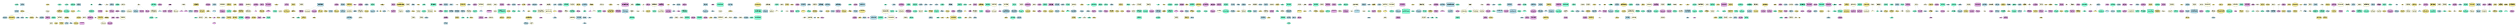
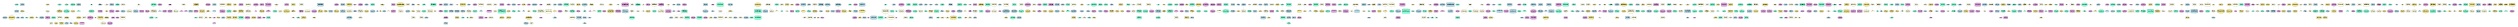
node "b'intellectual disability'": fillcolor khaki -> lightblue
node "b'inflammatory bowel disease'": fillcolor aquamarine -> khaki
